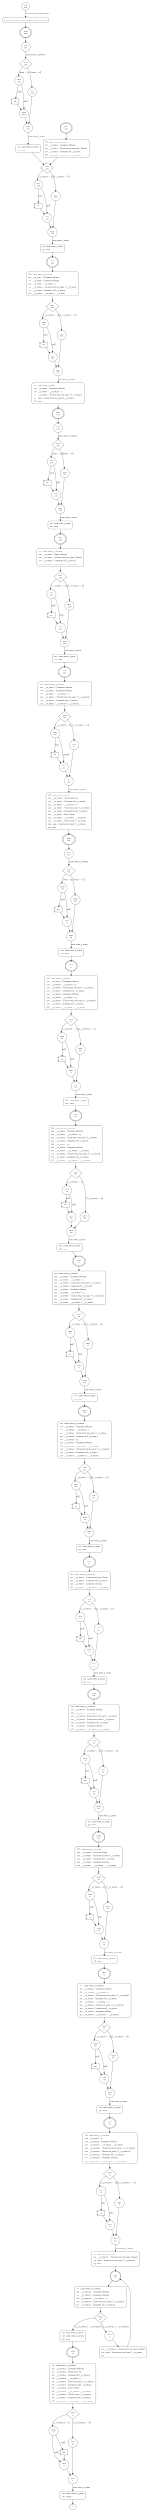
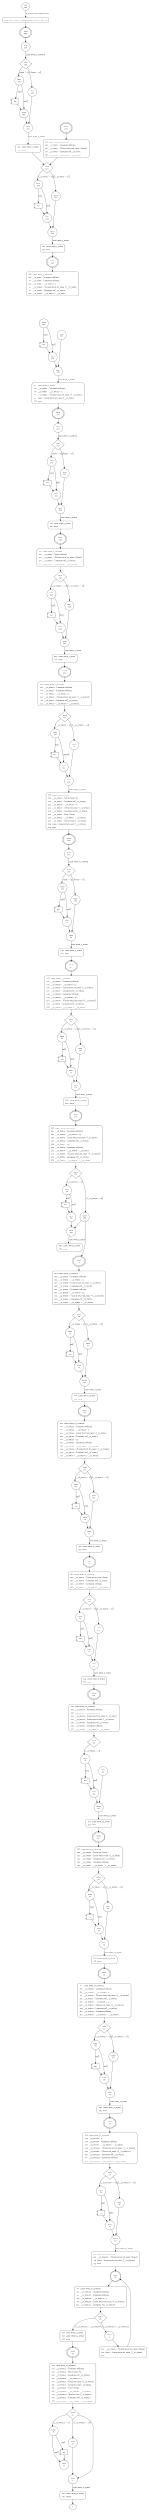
node "N166 255": removed
edge "280" -> "N282 152": now "N277 158" -> "N282 152"
edge "N348 93" -> "N351 92": removed, label "[!(__cil_tmp82 == 0)]"
edge "N448 8" -> "N445 7": now "N444 11" -> "N445 7"
